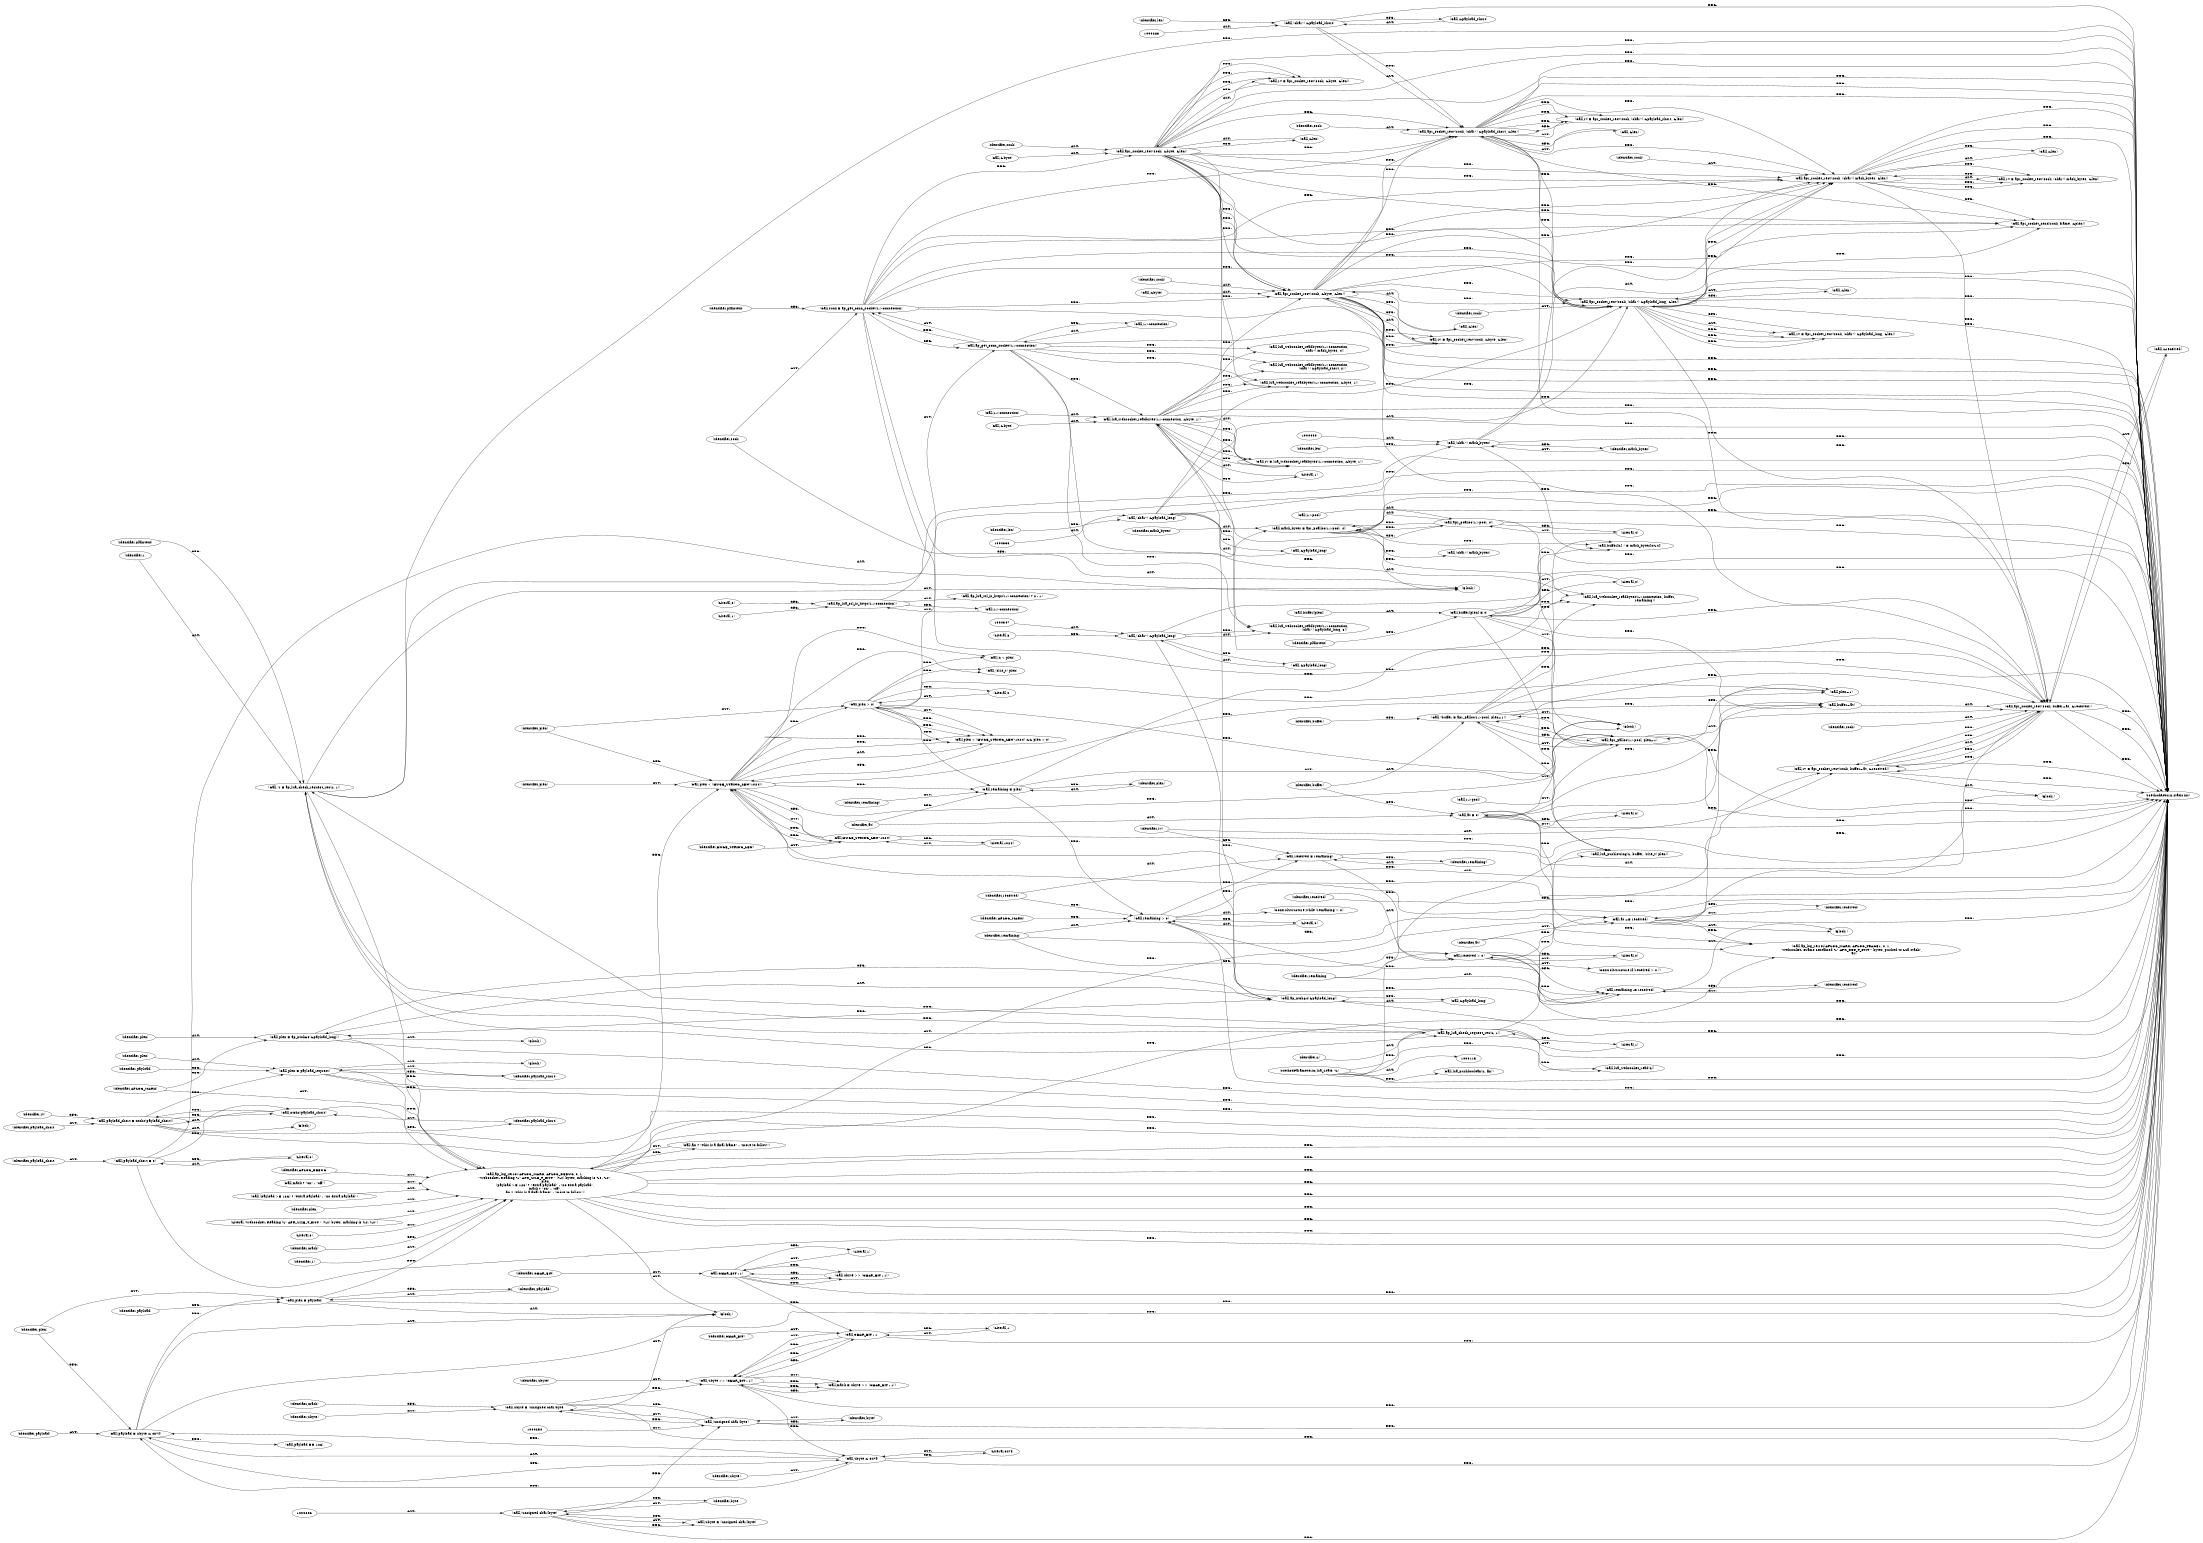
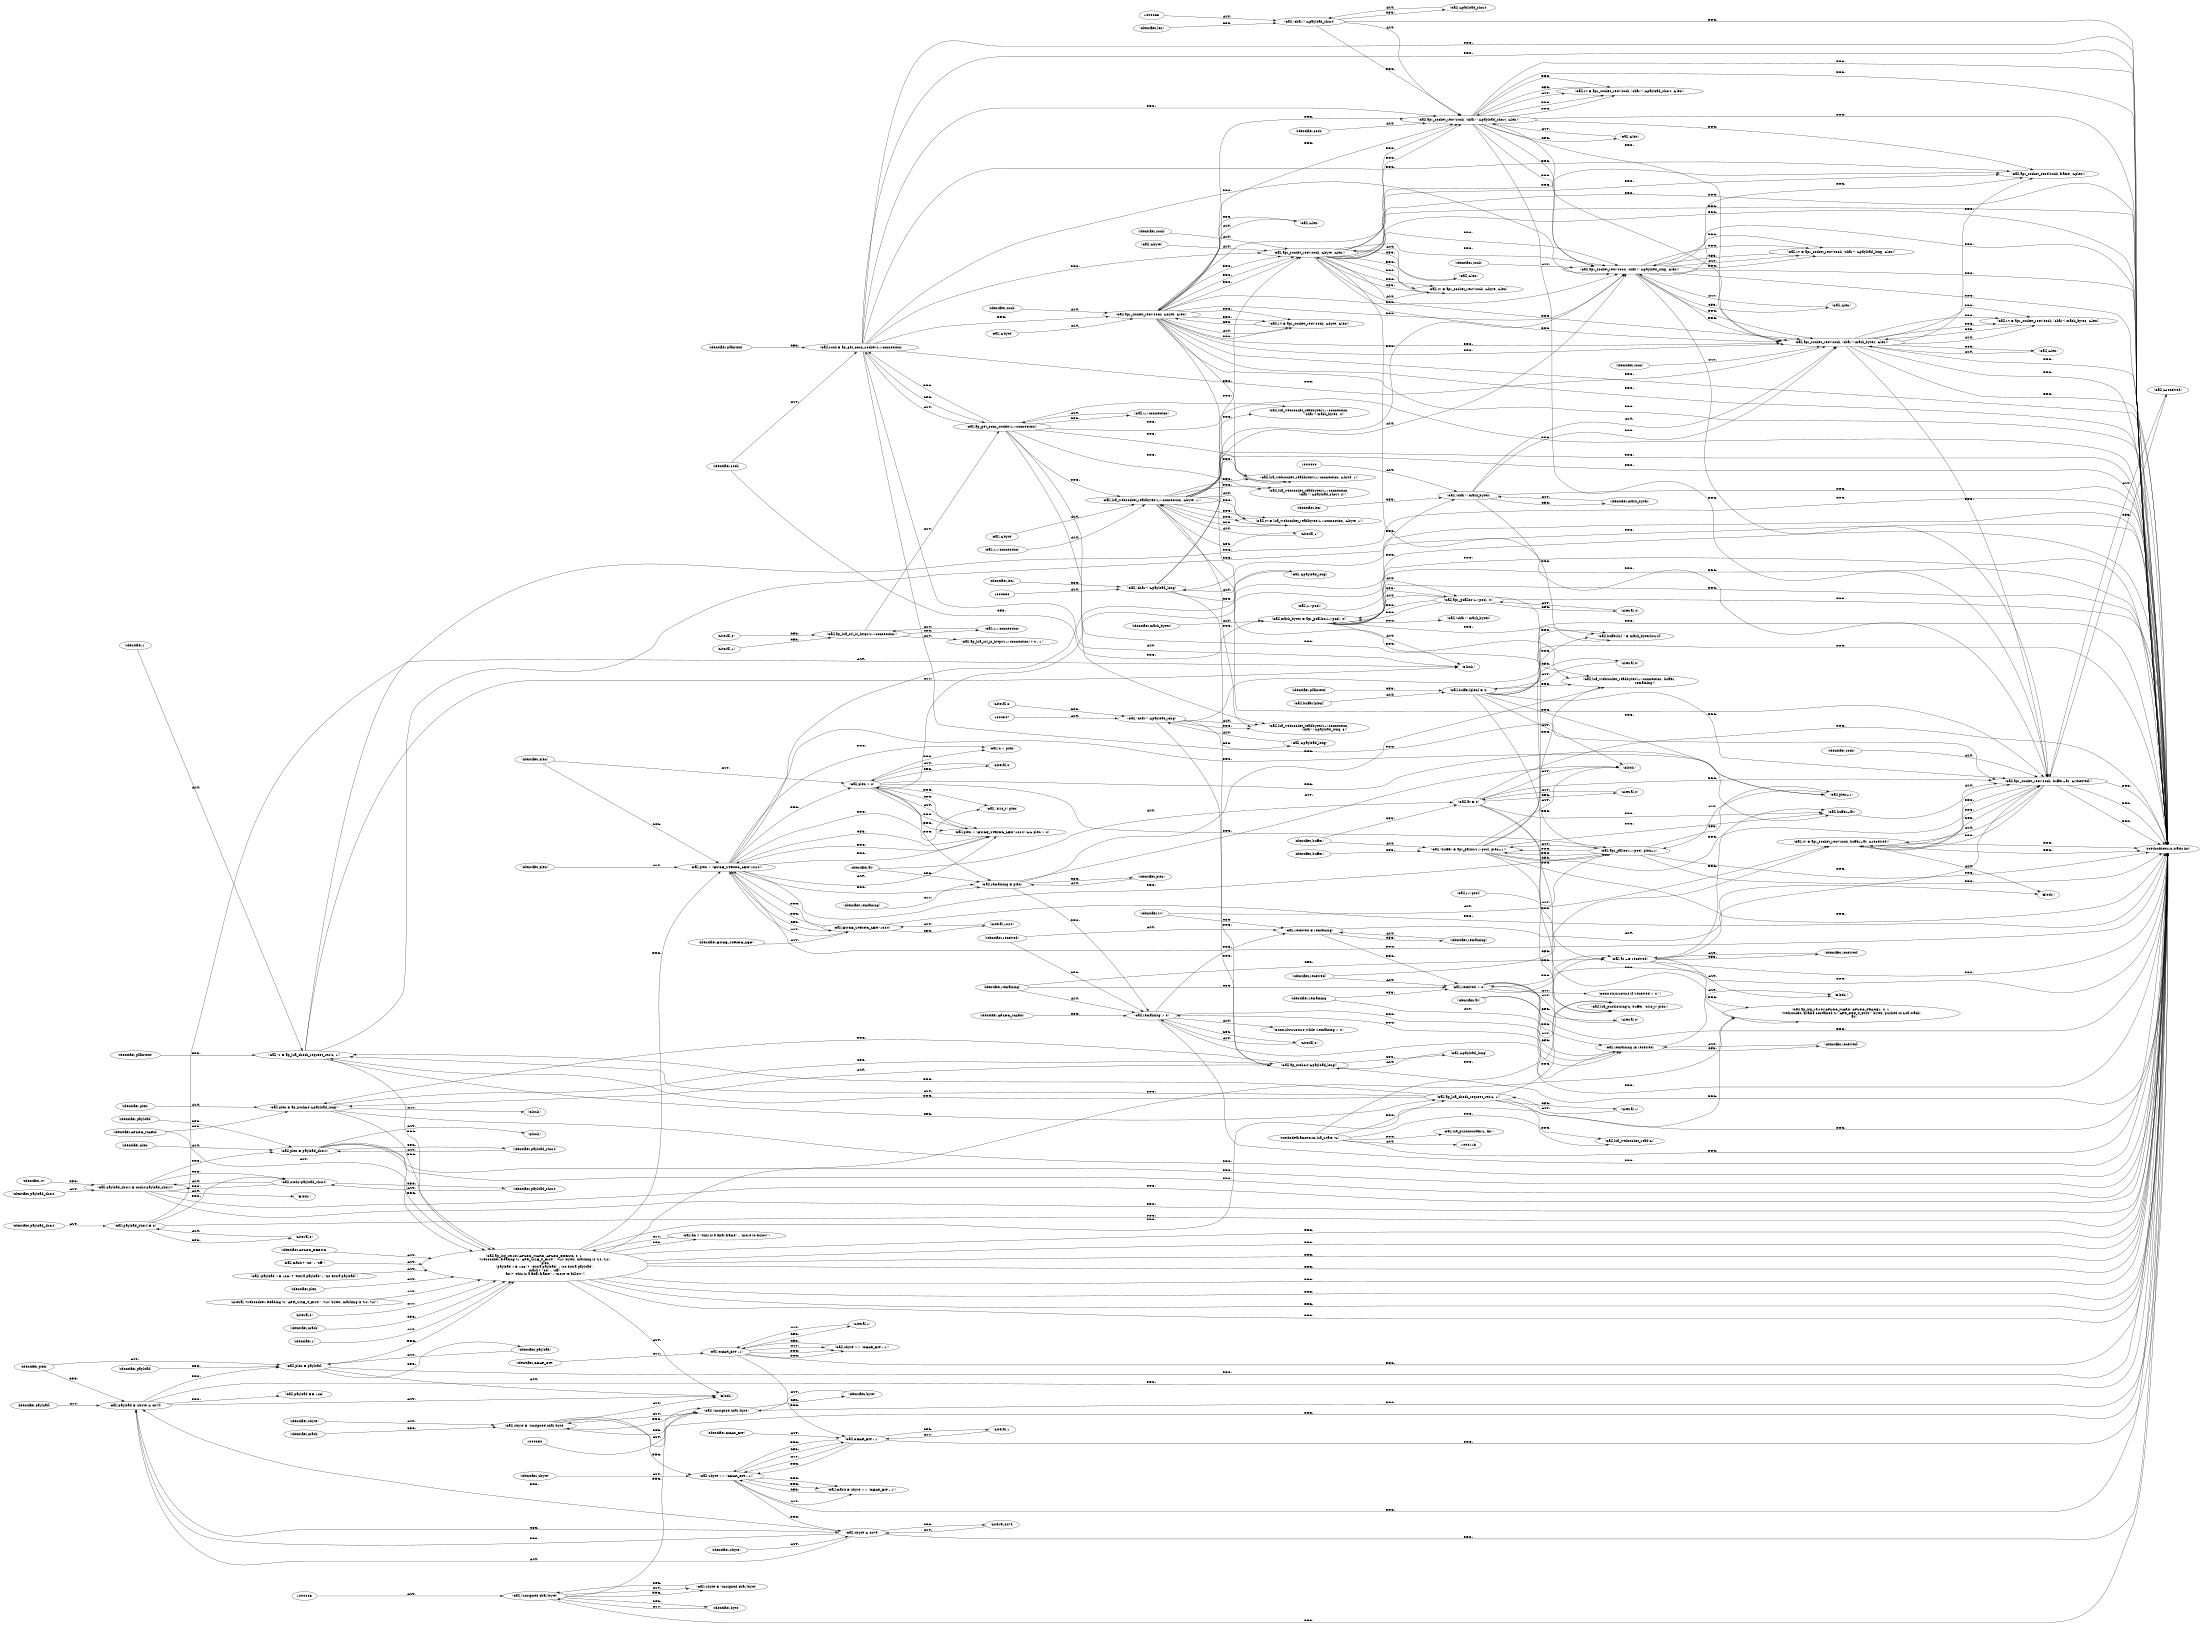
edge "(Call,apr_socket_recv(sock, (char*) mask_bytes, &len))" -> "(Call,apr_socket_send(sock, frame, &plen))": label "CFG: " -> "DDG: "
edge "(MethodParameterIn,lua_State *L)" -> "(Call,lua_pushlstring(L, buffer, (size_t) plen))": label "AST: " -> "DDG: "
node "(Identifier,L)": removed
node "(Call,plen = payload_request)": label "(Call,plen = payload_request)" -> "(Call,plen = payload_short)"
